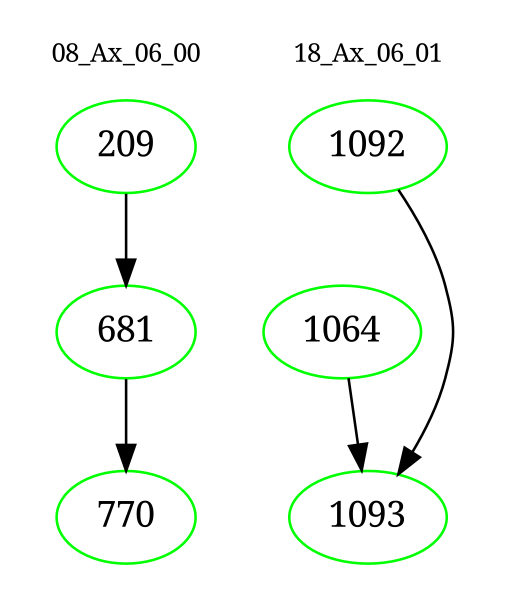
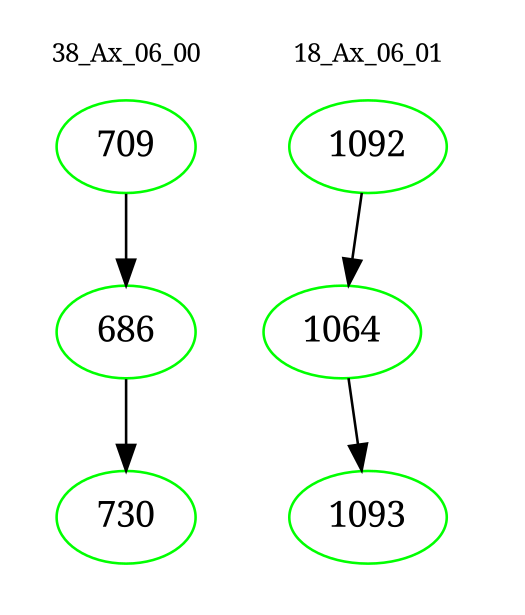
cluster "08_Ax_06_00": label "08_Ax_06_00" -> "38_Ax_06_00"
node "209": label "209" -> "709"
edge "1092" -> "1093": now "1092" -> "1064"
node "681": label "681" -> "686"
node "770": label "770" -> "730"
